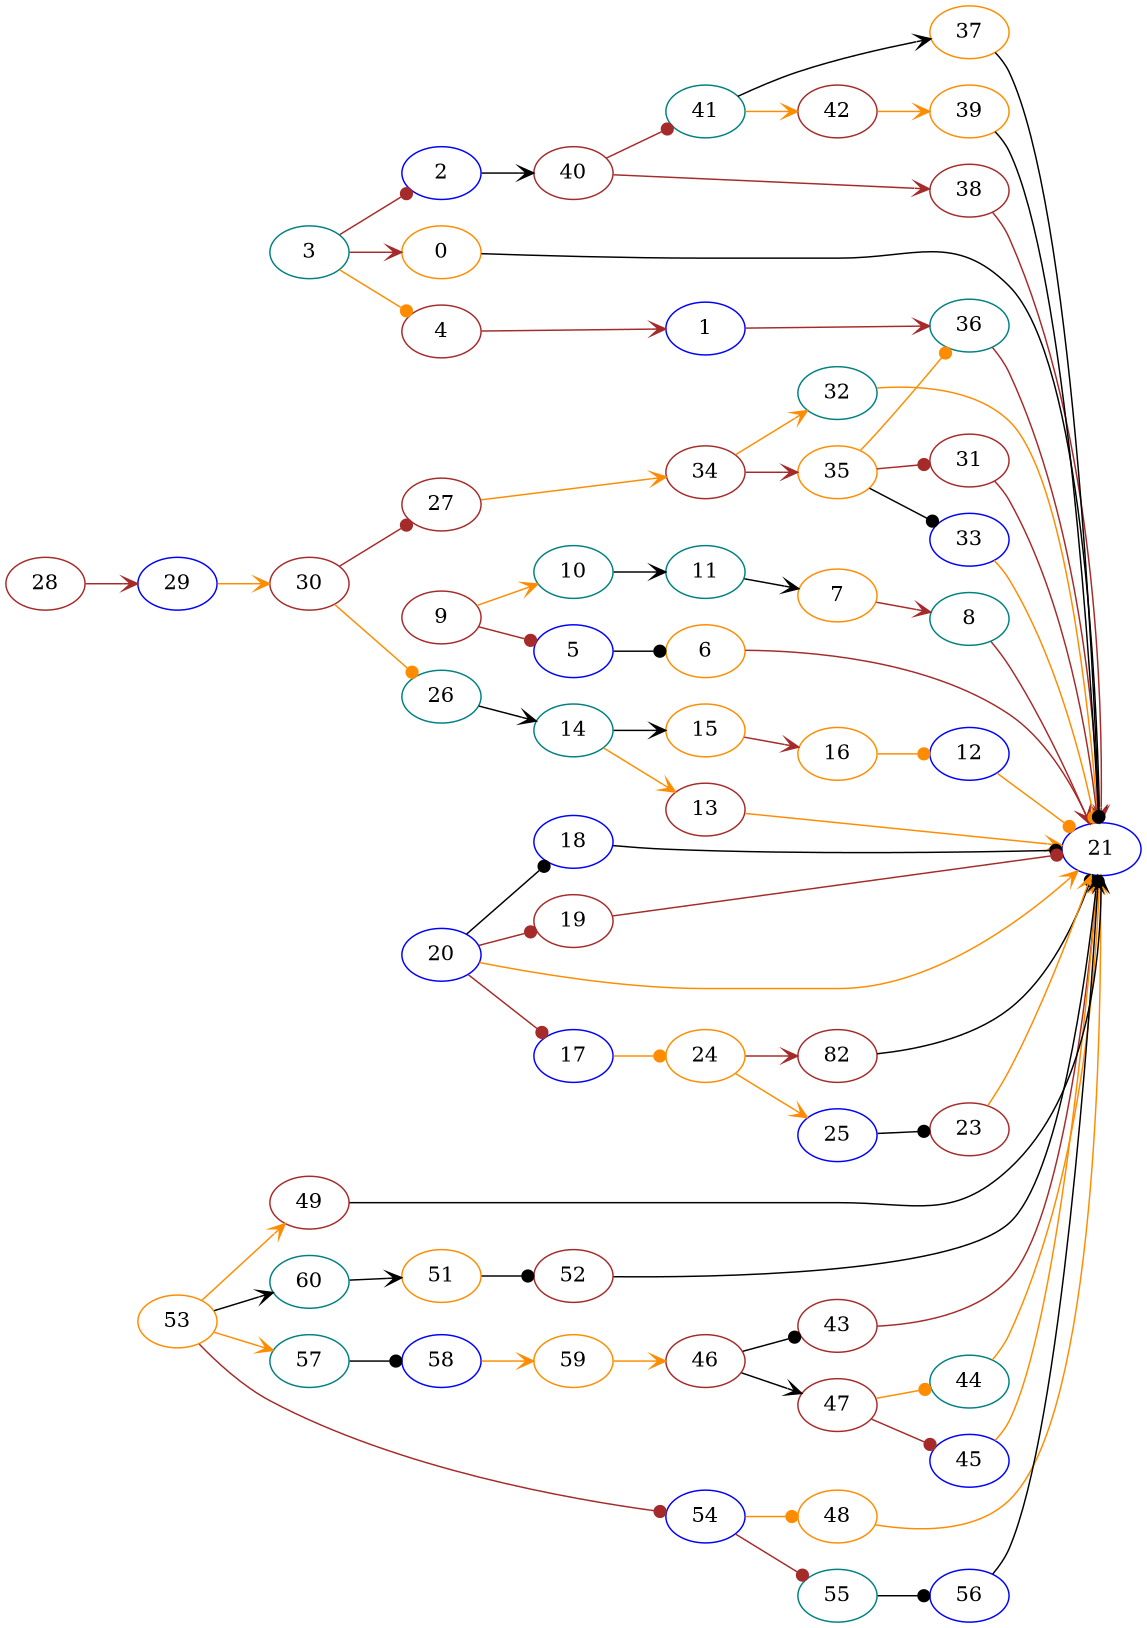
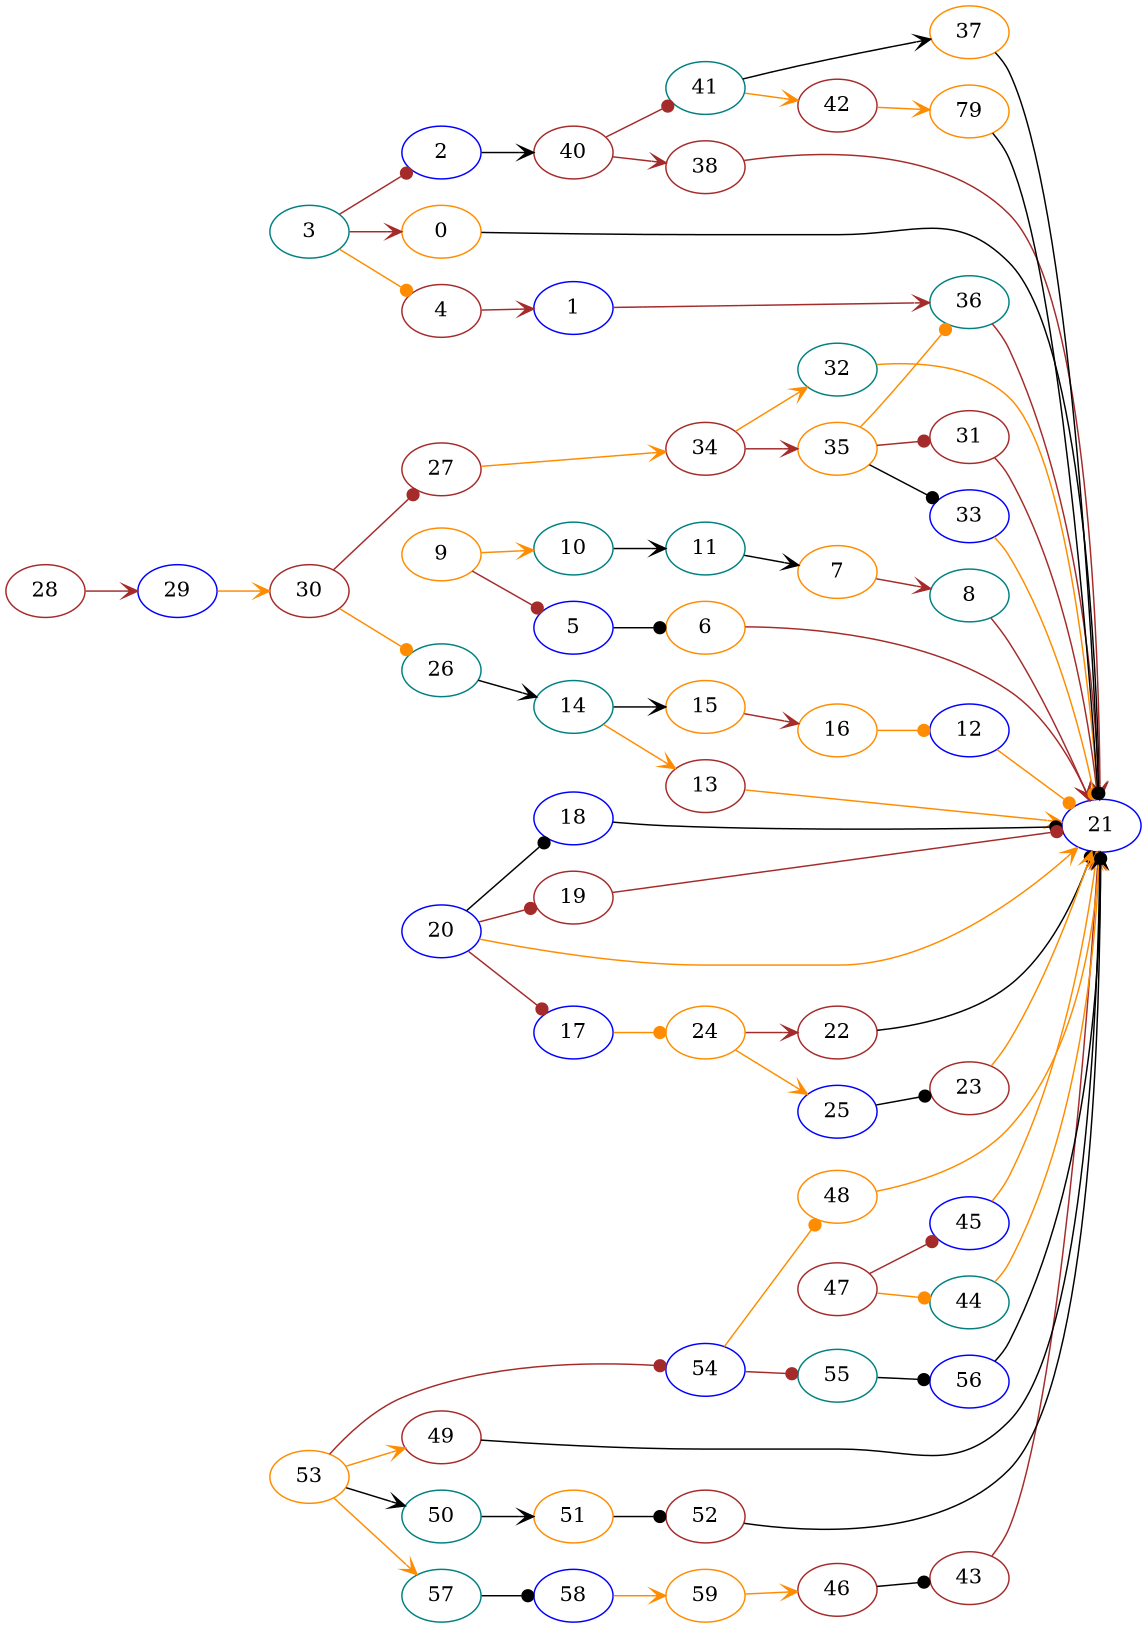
node "39": label "39" -> "79"
node "9": color brown -> darkorange
node "82": label "82" -> "22"
node "60": label "60" -> "50"
edge "46" -> "47": removed
